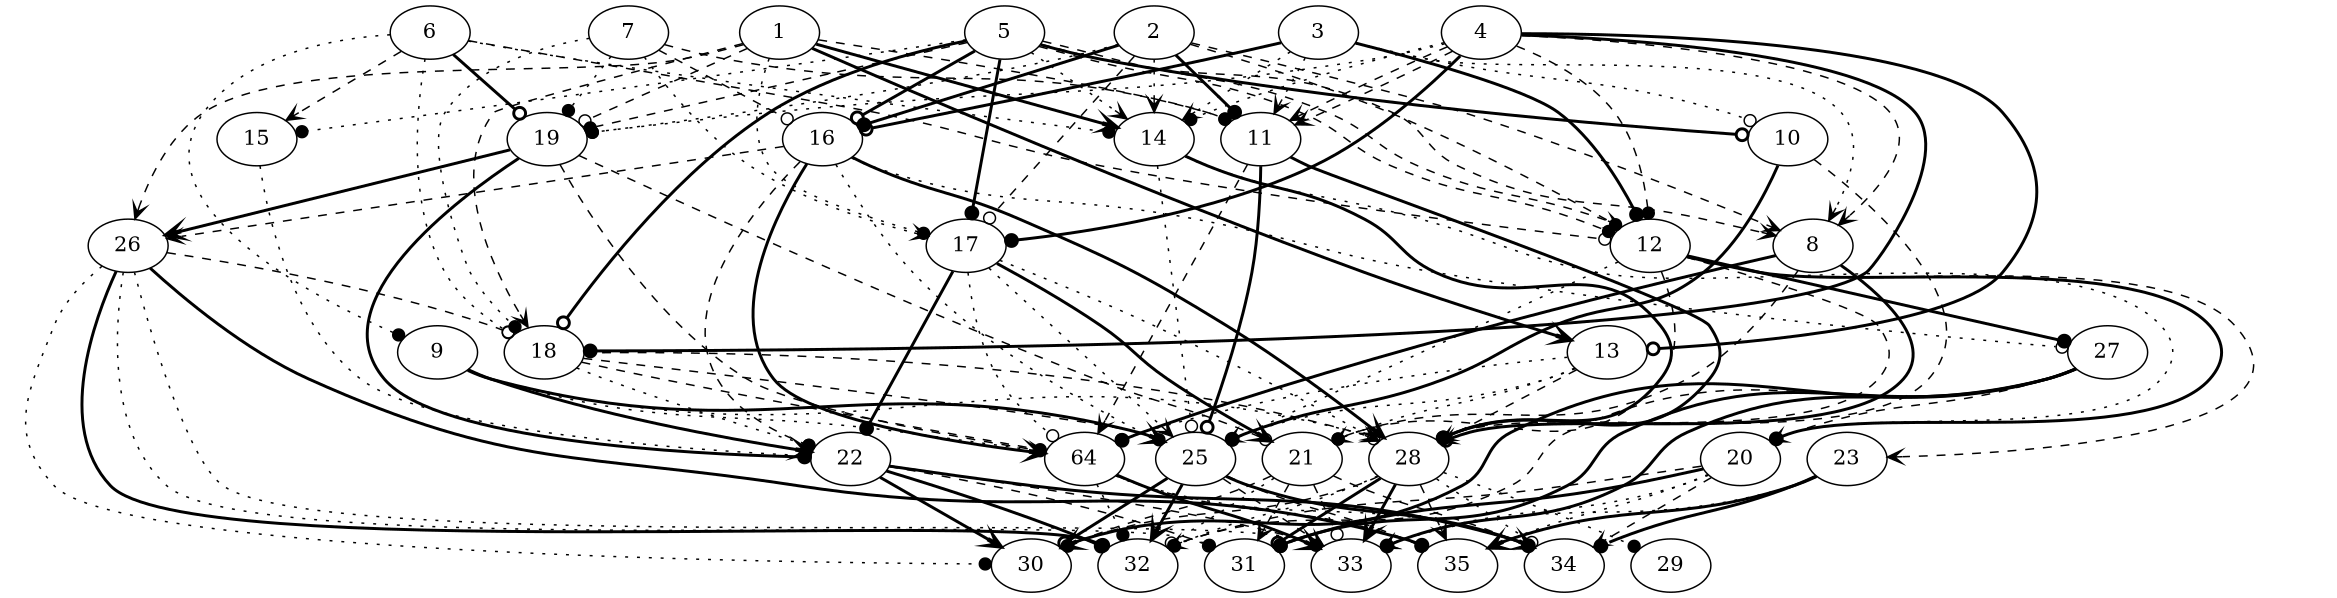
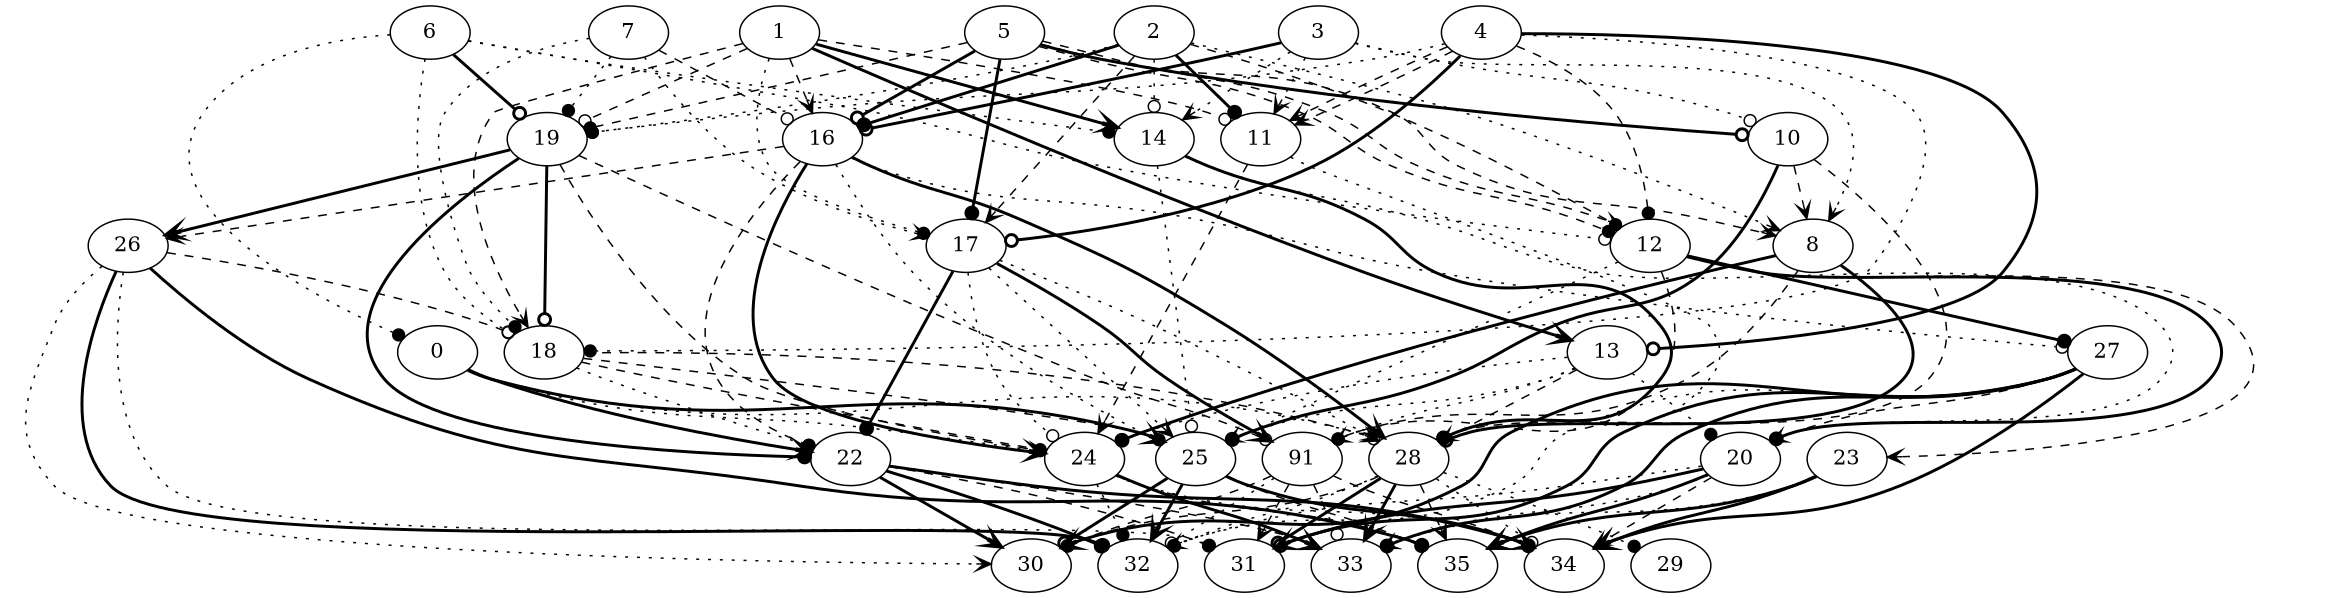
edge "1" -> "26": now "1" -> "16"
edge "4" -> "14": removed
edge "7" -> "11": removed
edge "2" -> "14": arrowhead vee -> odot
edge "5" -> "14": removed
edge "4" -> "8": now "10" -> "8"
edge "3" -> "12": removed
edge "2" -> "8": style dashed -> dotted
edge "5" -> "18": now "19" -> "18"
edge "2" -> "17": arrowhead odot -> vee
node "15": removed
edge "6" -> "12": style dashed -> dotted
edge "4" -> "17": arrowhead dot -> odot
edge "11" -> "25": removed
edge "4" -> "18": style bold -> dotted
edge "11" -> "28": style bold -> dotted
node "9": label "9" -> "0"
edge "12" -> "28": removed
edge "27" -> "32": style dashed -> dotted
edge "13" -> "20": added
edge "27" -> "31": arrowhead odot -> vee
node "64": label "64" -> "24"
node "21": label "21" -> "91"
edge "20" -> "32": style dashed -> dotted
edge "20" -> "31": arrowhead dot -> odot
edge "27" -> "34": added
edge "25" -> "33": removed
edge "20" -> "35": style dotted -> bold
edge "26" -> "33": removed
edge "23" -> "34": arrowhead dot -> vee
edge "26" -> "30": arrowhead dot -> vee
